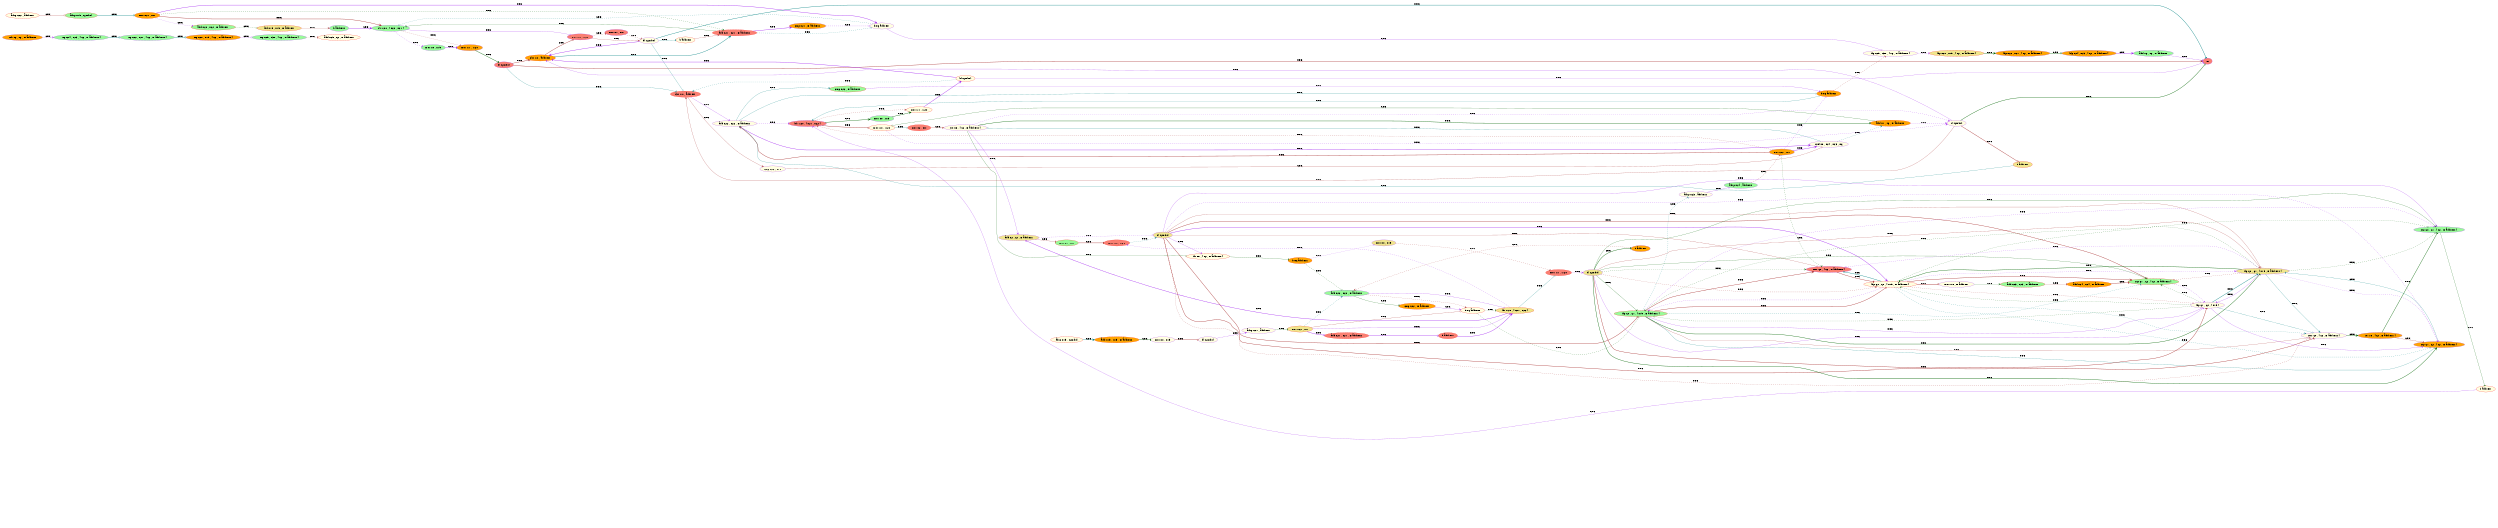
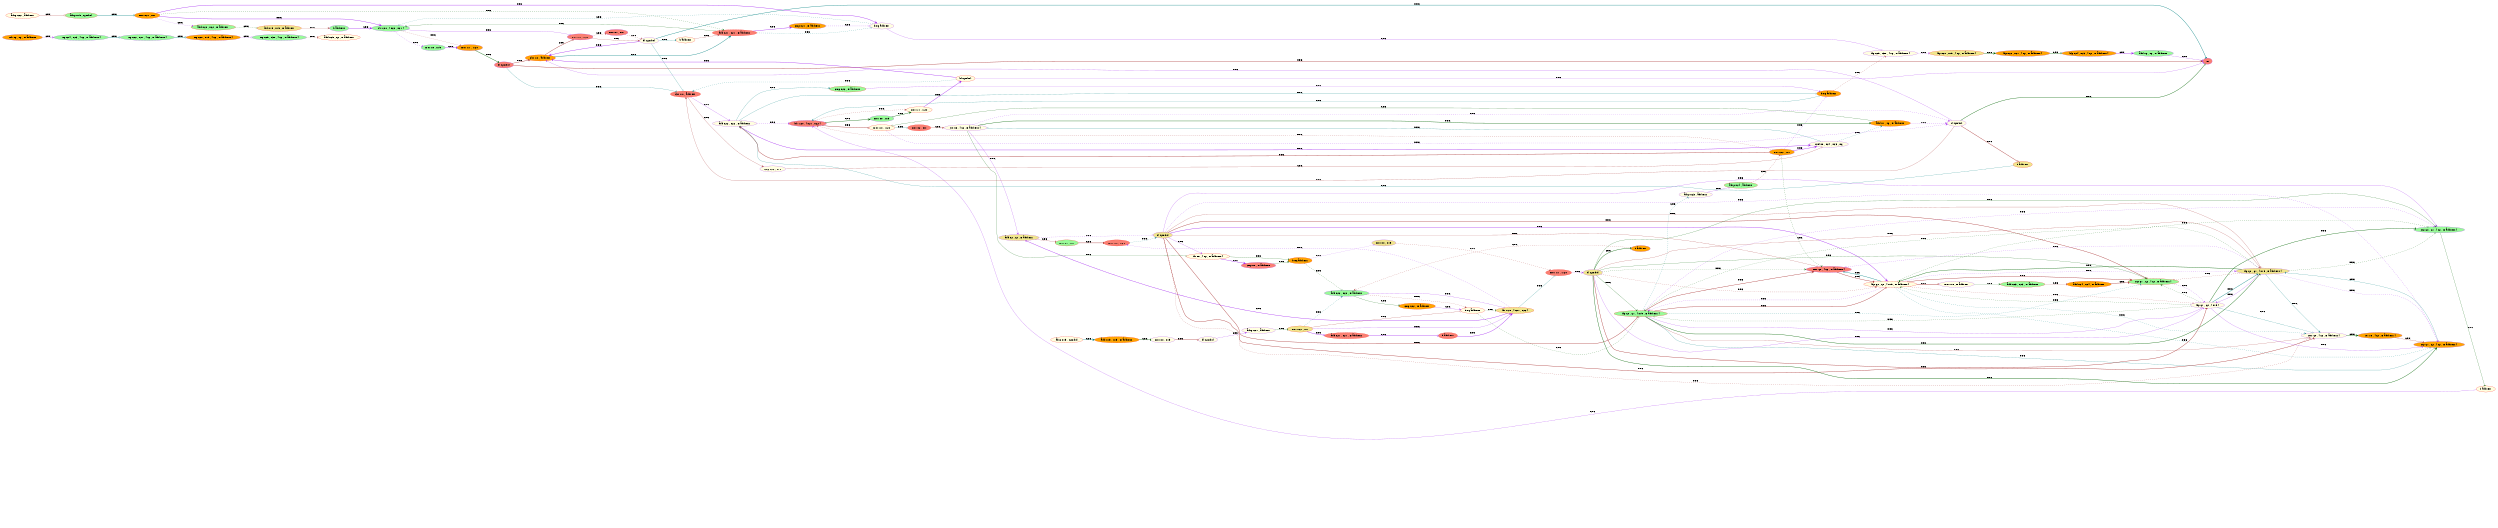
edge "mov x21 , xzr" -> "ldr w20 , [ x22 , x21 ]": color brown -> purple
node "adrp x24 , address": color purple -> red
node "cmp x8 , # address": added
edge "str w8 , [ sp , # address ]" -> "stp q0 , q1 , [ sp , # address ]": now "ldp q1 , q2 , [ x19 ]" -> "stp q0 , q1 , [ sp , # address ]"
